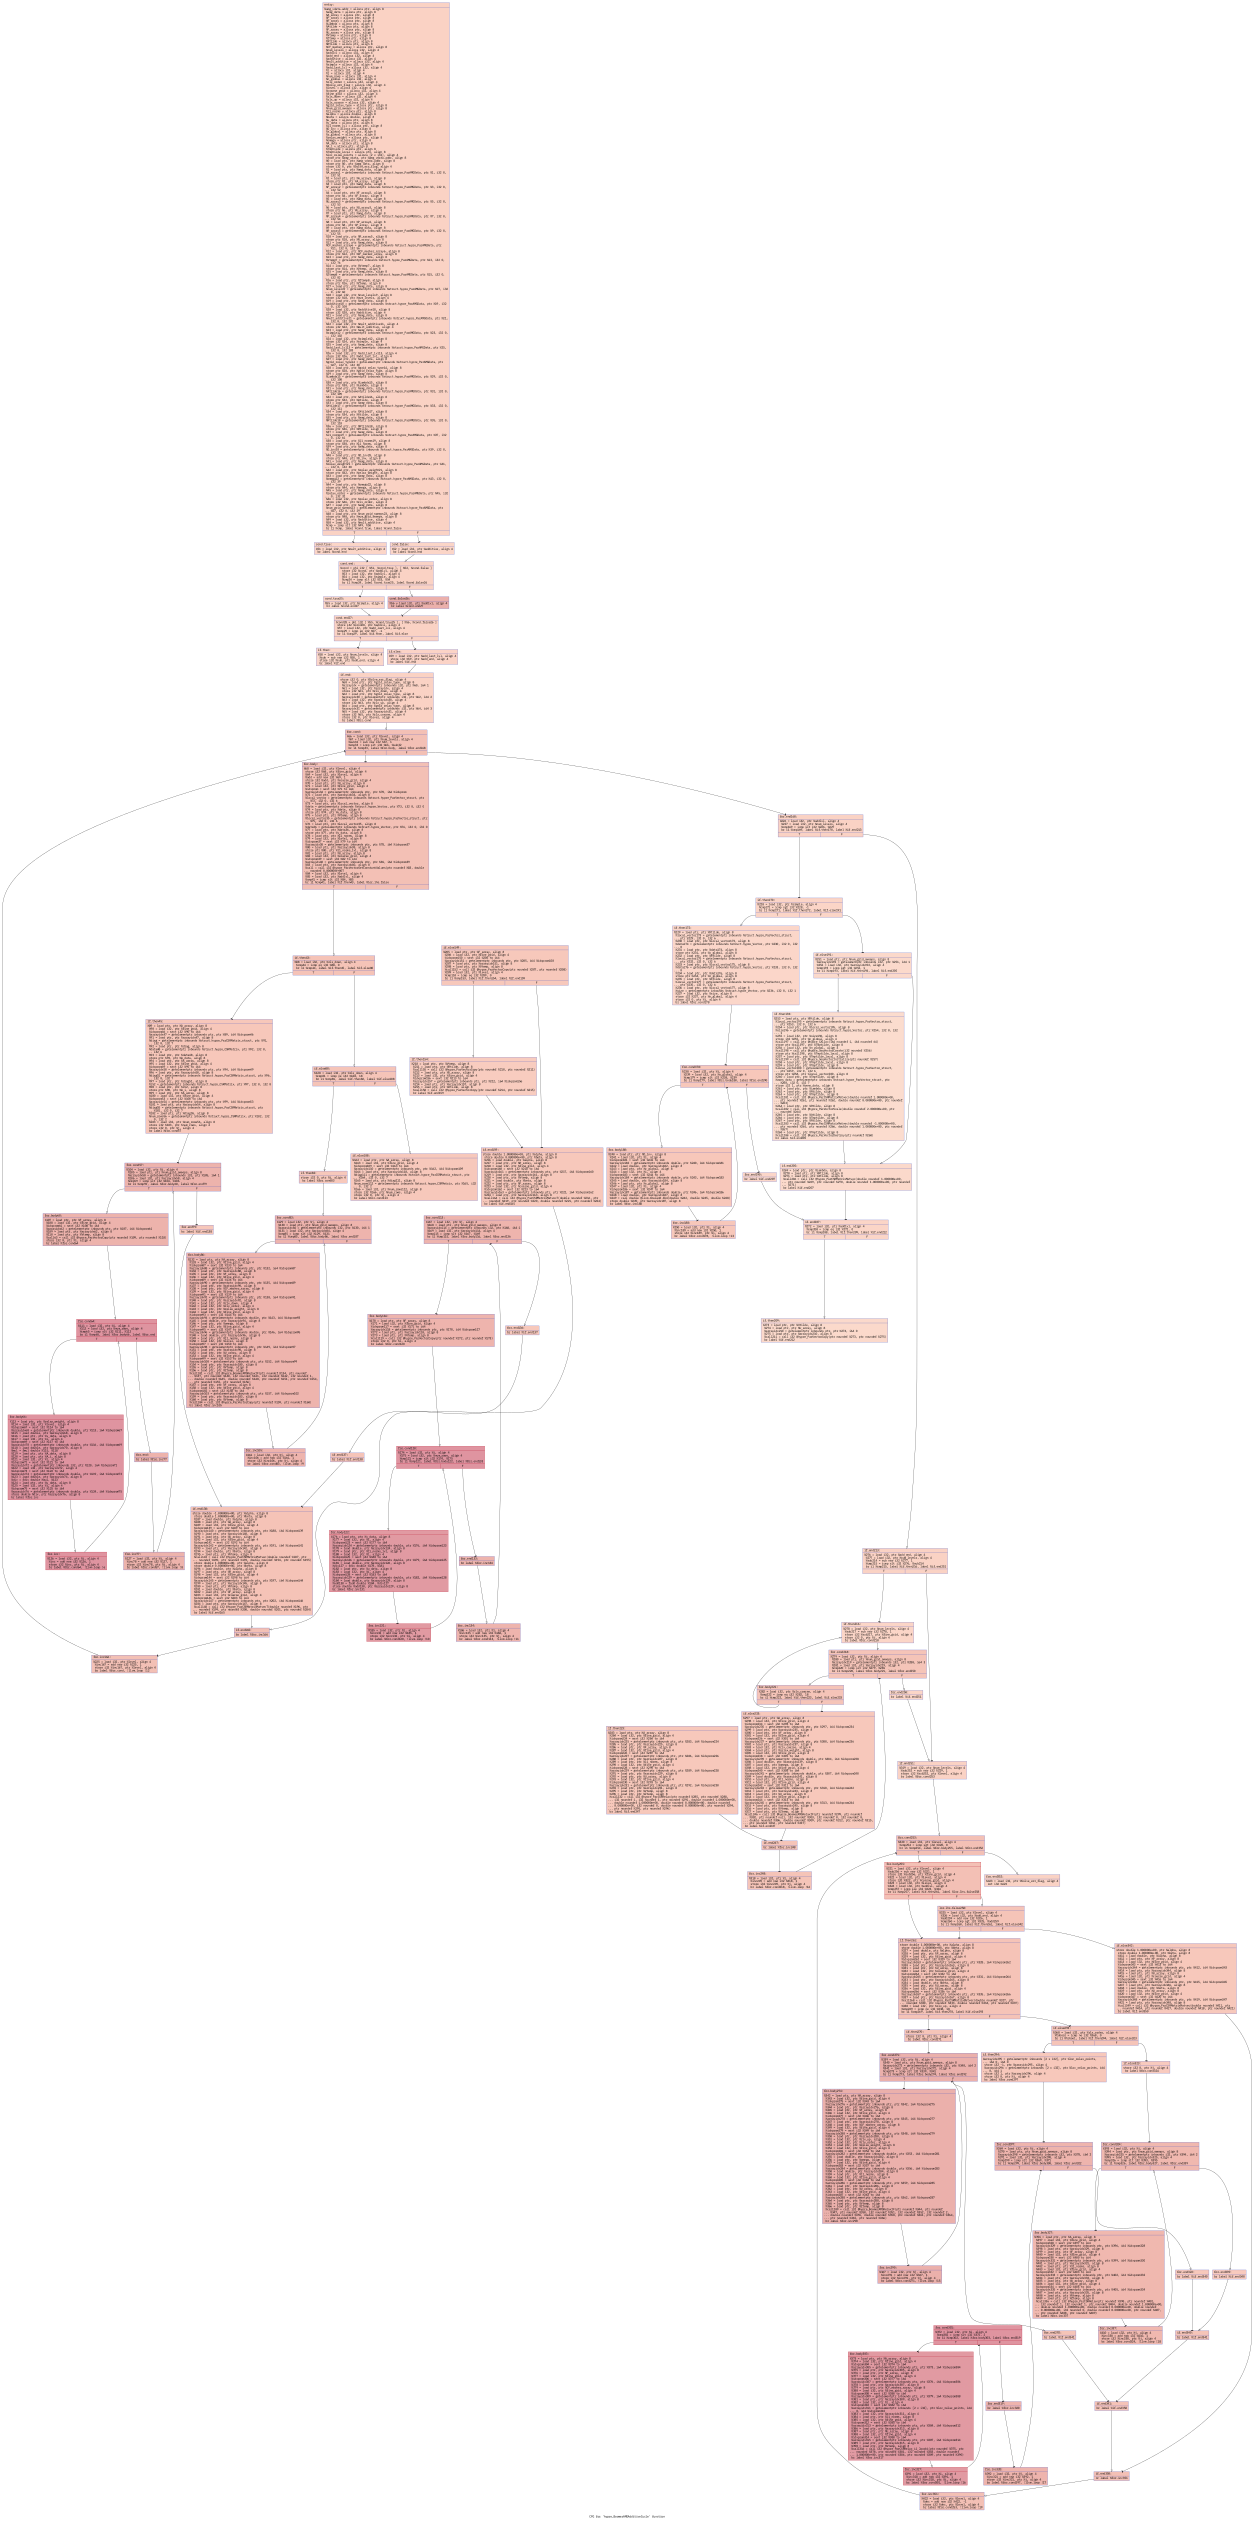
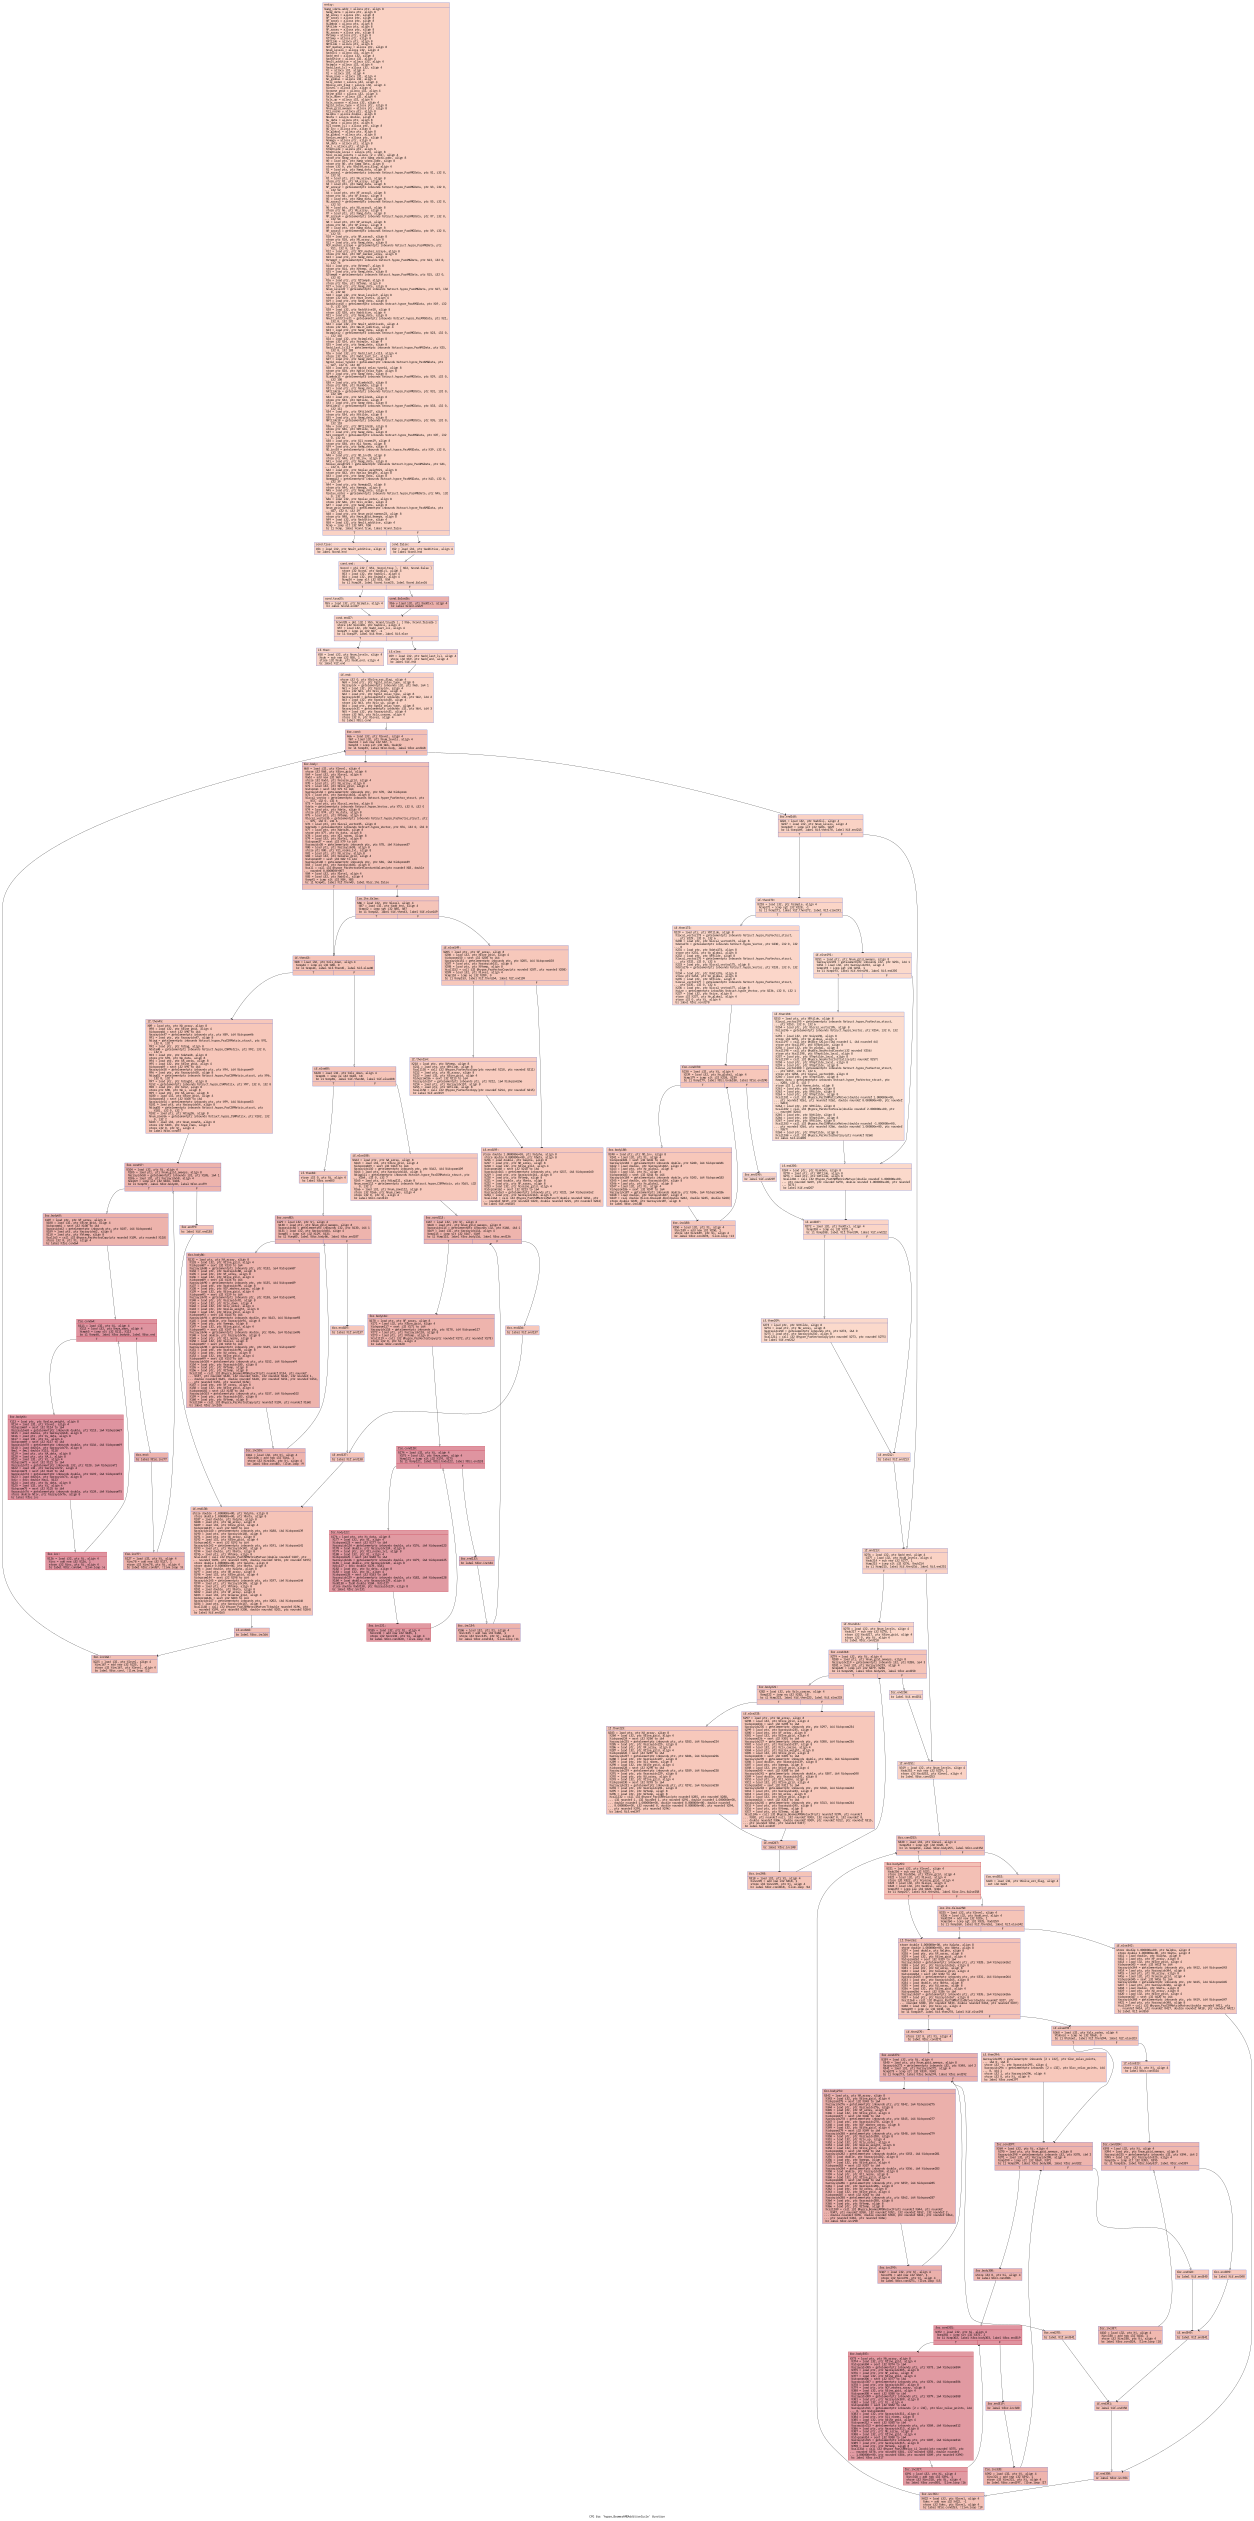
node "lor.lhs.false:": added
edge "if.else108:" -> "for.cond113:": added
node "for.end107:": added
edge "if.end159:" -> "if.end165:": removed
node "if.end212:": added
edge "for.body221:" -> "if.then216:": now "for.body221:" -> "if.then223:"
edge "if.else293:" -> "if.then294:": now "if.else293:" -> "for.cond297:"
node "for.body300:": added
node "for.body327:": removed
edge "for.end339:" -> "if.end340:": arrowhead onormal -> tee
